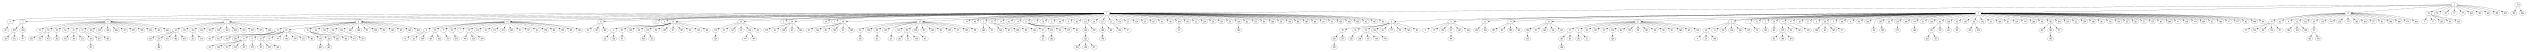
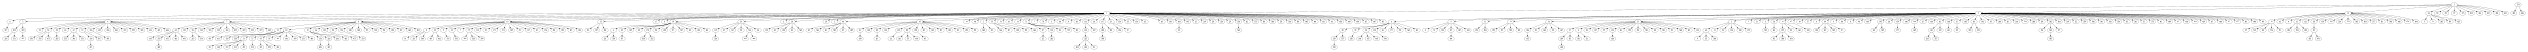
edge "2" -> "106": now "193" -> "106"
node "167": removed
edge "43" -> "125": now "212" -> "125"
node "76": removed
